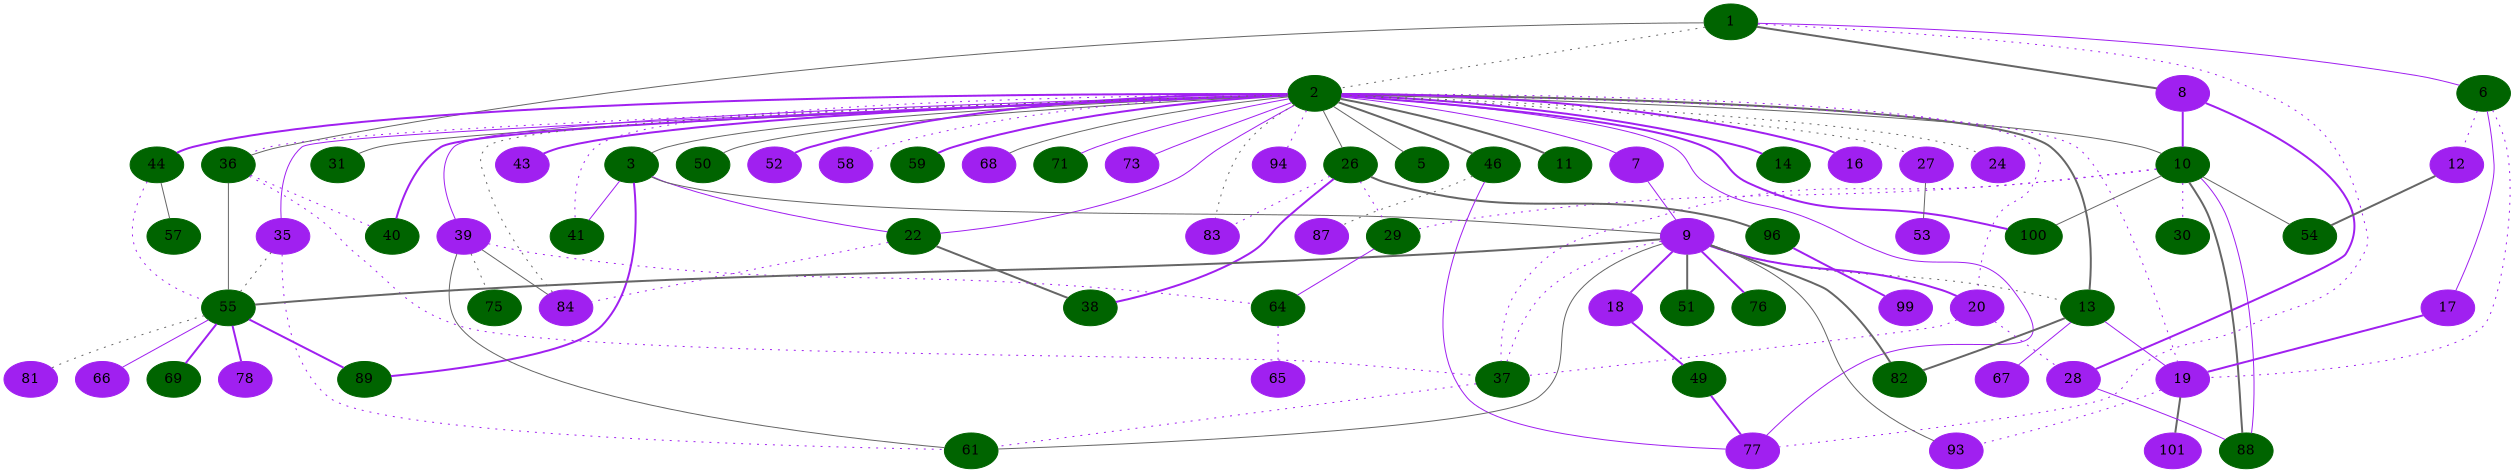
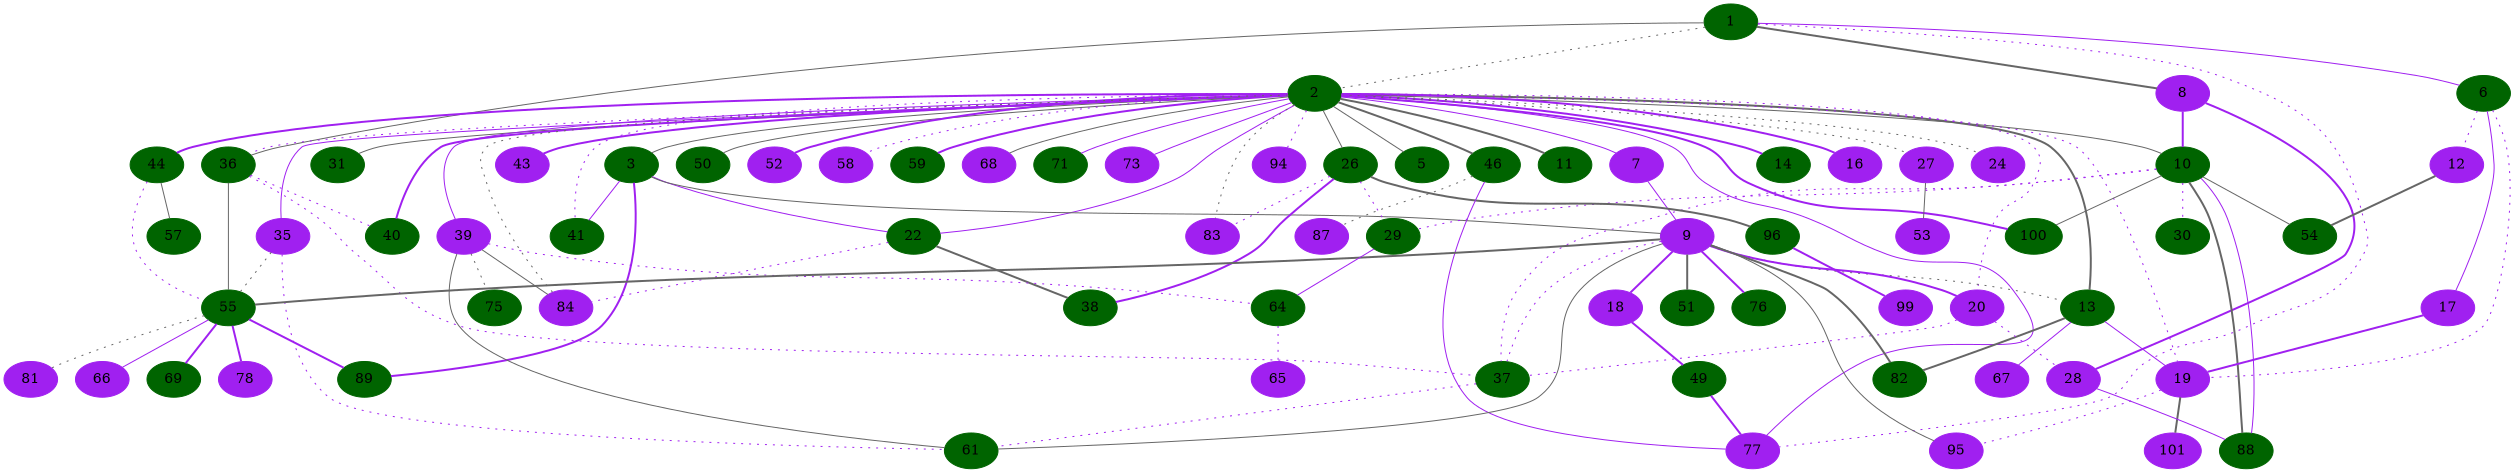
node "93": label "93" -> "95"
